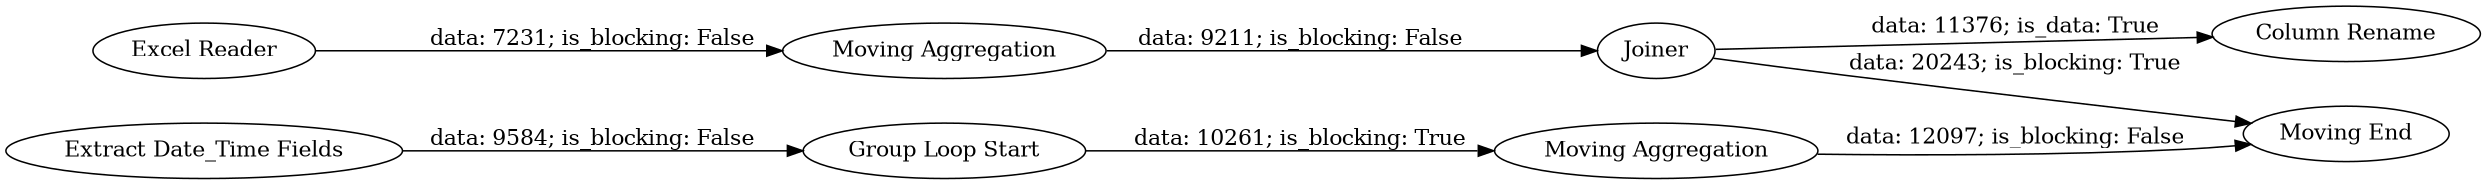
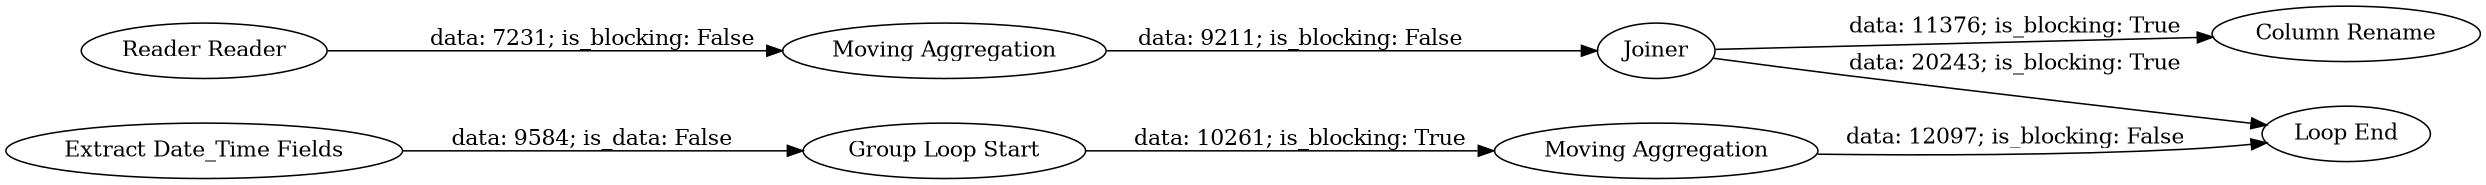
edge "Joiner" -> "Column Rename": label "data: 11376; is_data: True" -> "data: 11376; is_blocking: True"
node "Excel Reader": label "Excel Reader" -> "Reader Reader"
node "Moving End": label "Moving End" -> "Loop End"
edge "Extract Date_Time Fields" -> "Group Loop Start": label "data: 9584; is_blocking: False" -> "data: 9584; is_data: False"
